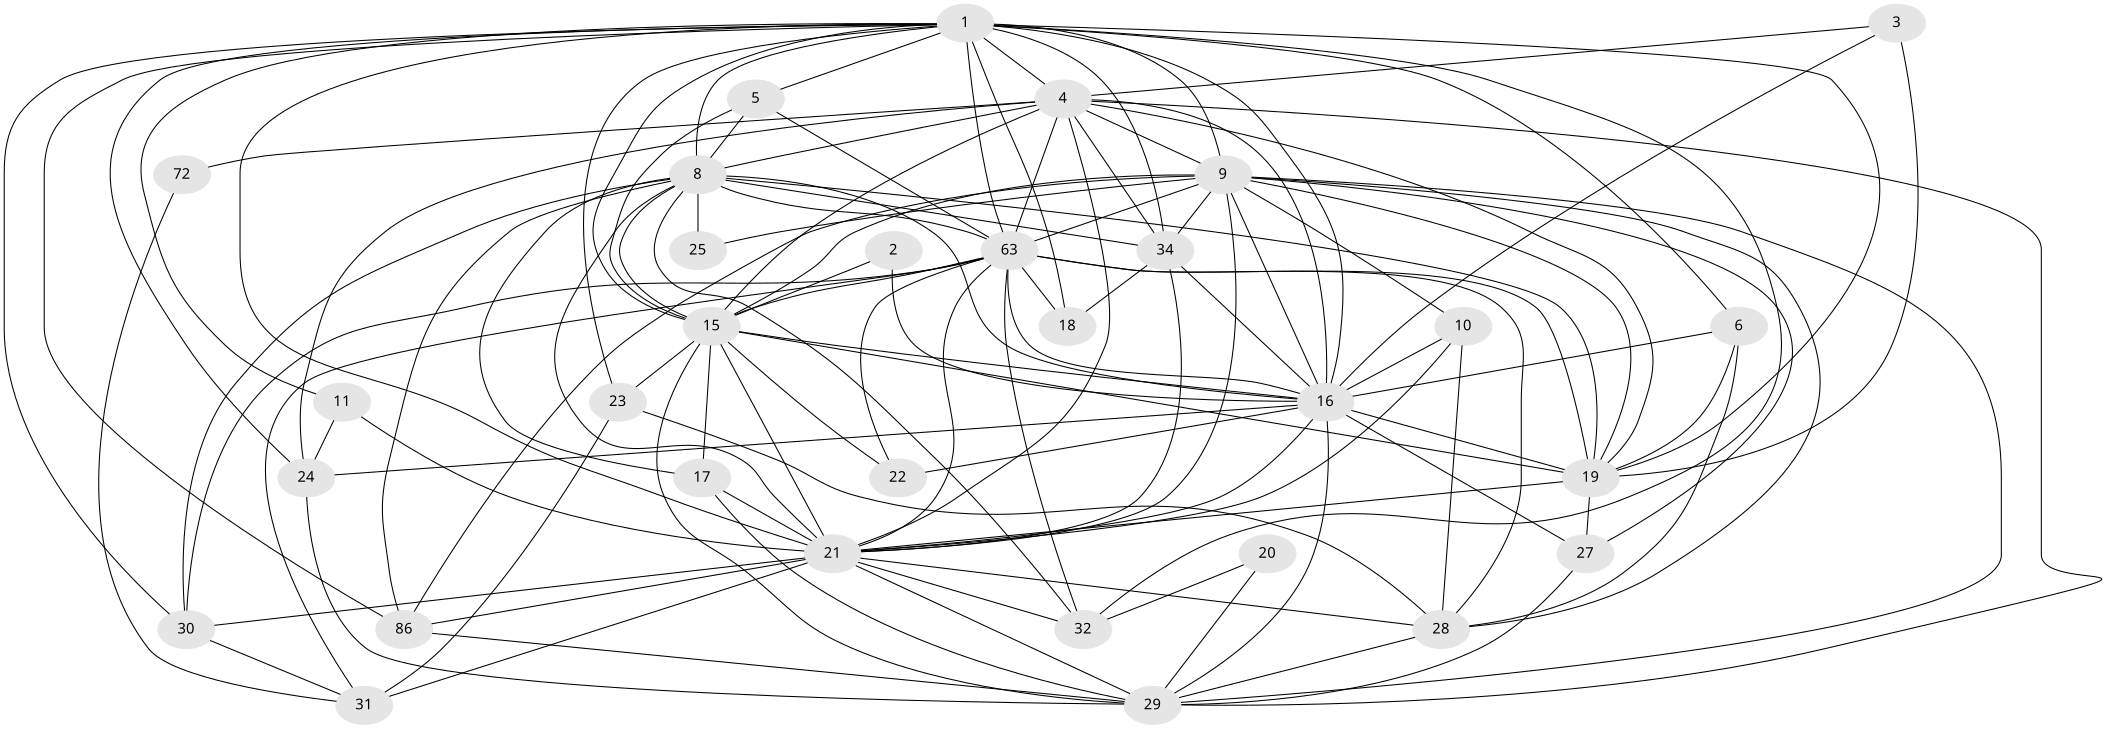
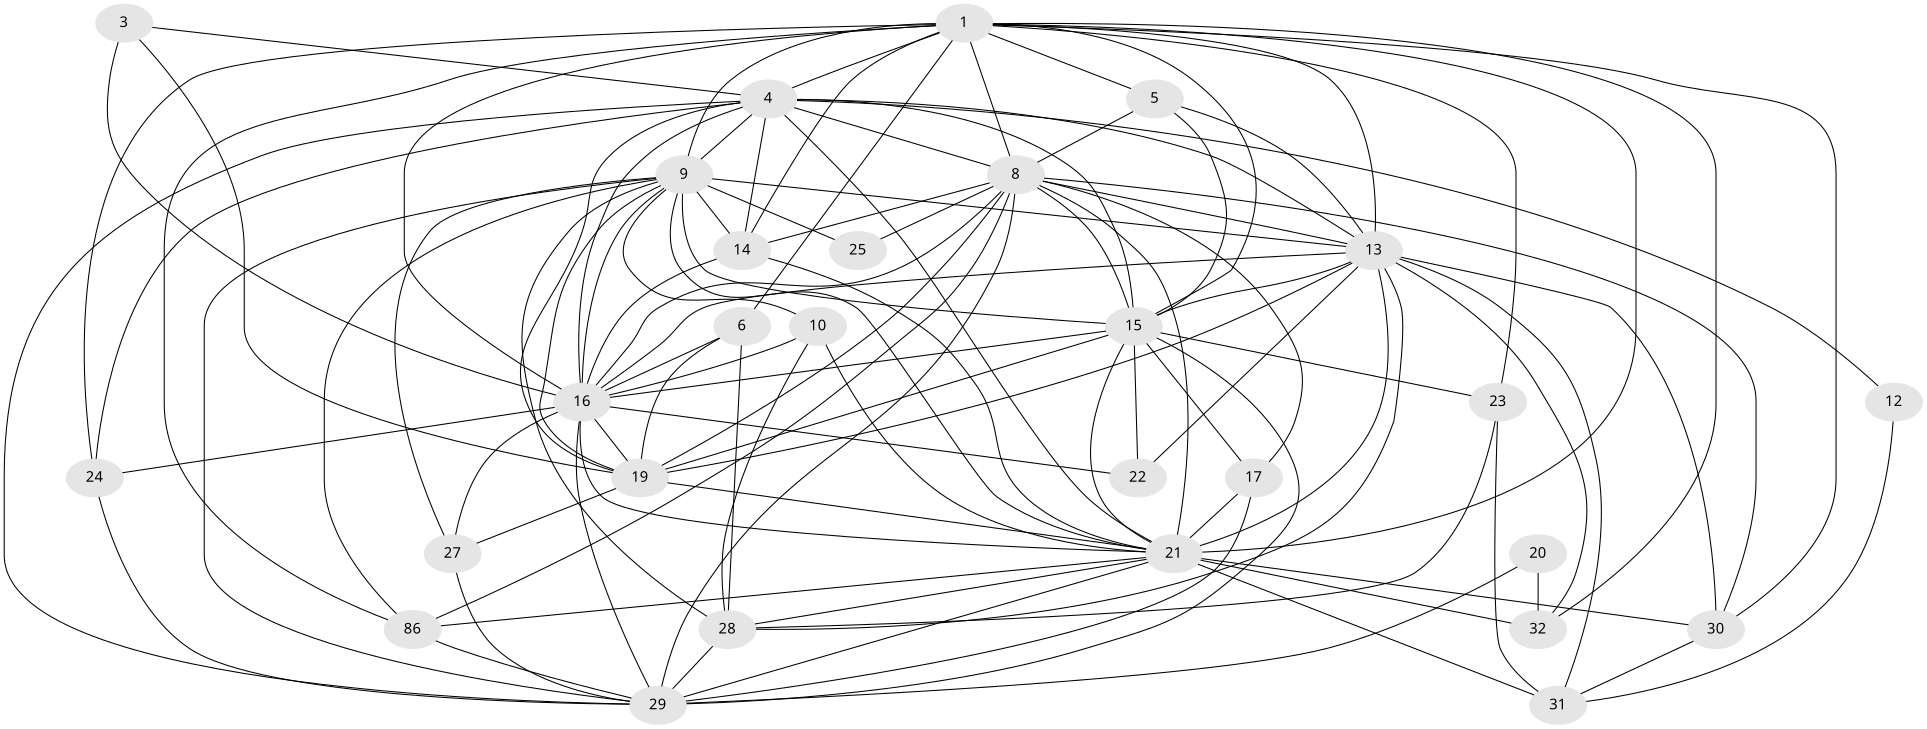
edge "1" -- "19": removed
node "72": label "72" -> "12"
node "2": removed
node "63": label "63" -> "13"
node "34": label "34" -> "14"
node "18": removed
edge "8" -- "32": now "8" -- "29"
node "11": removed
